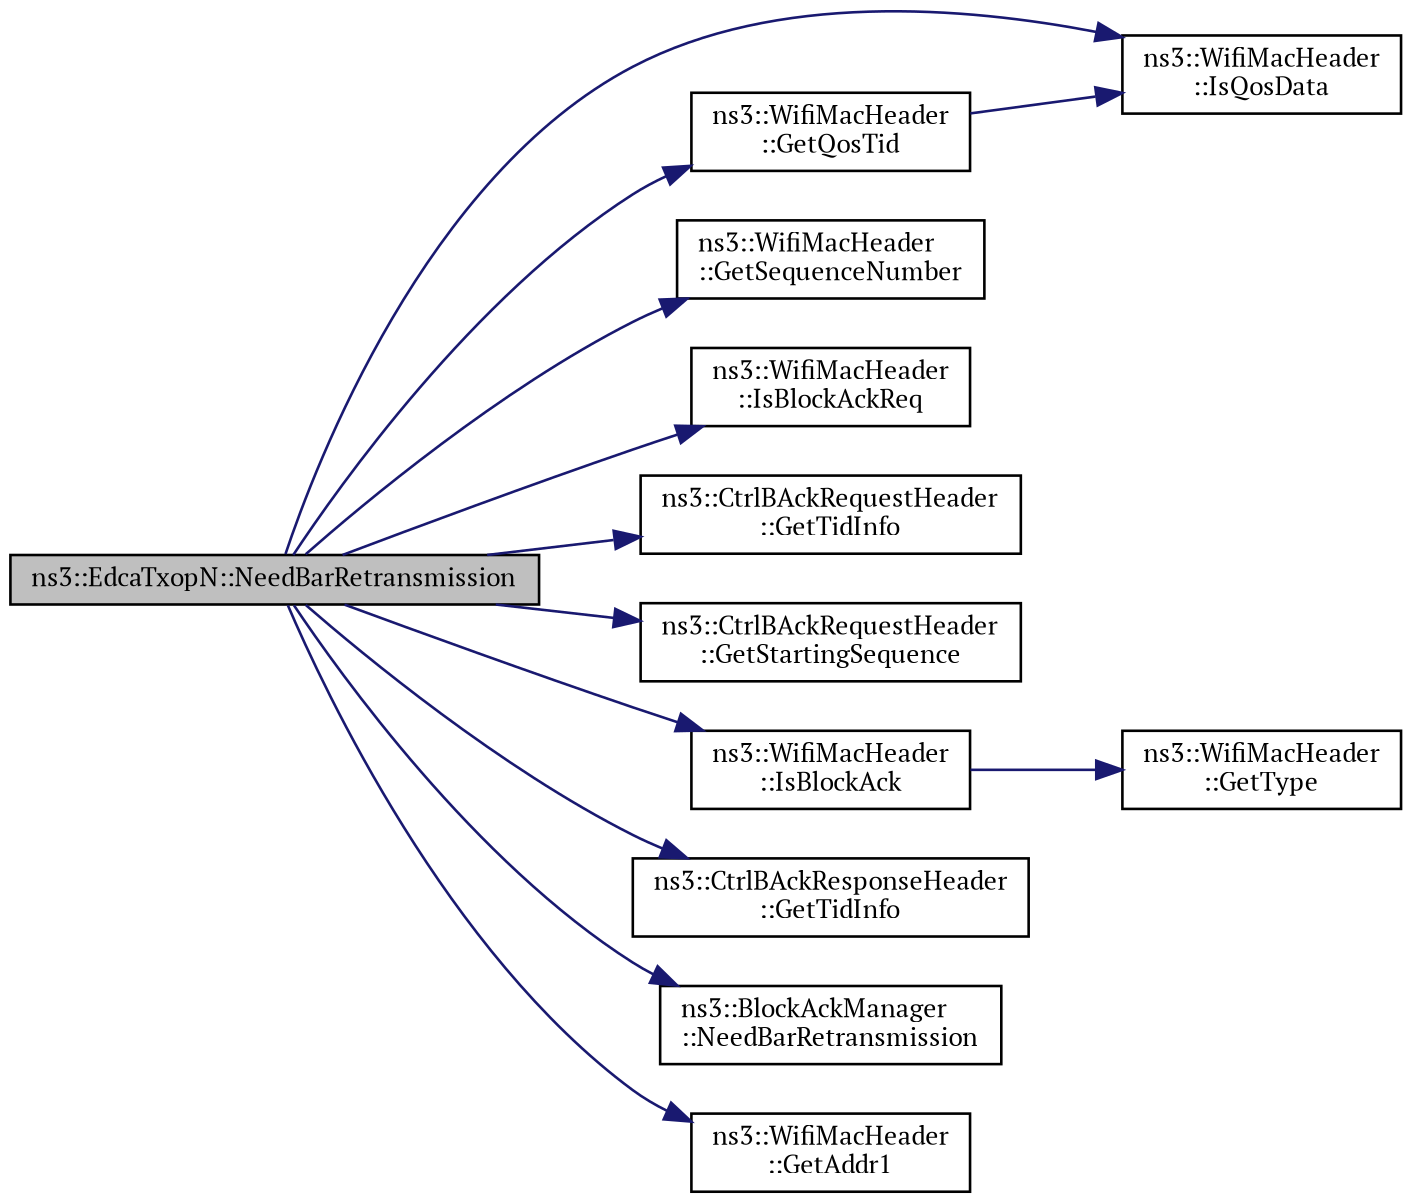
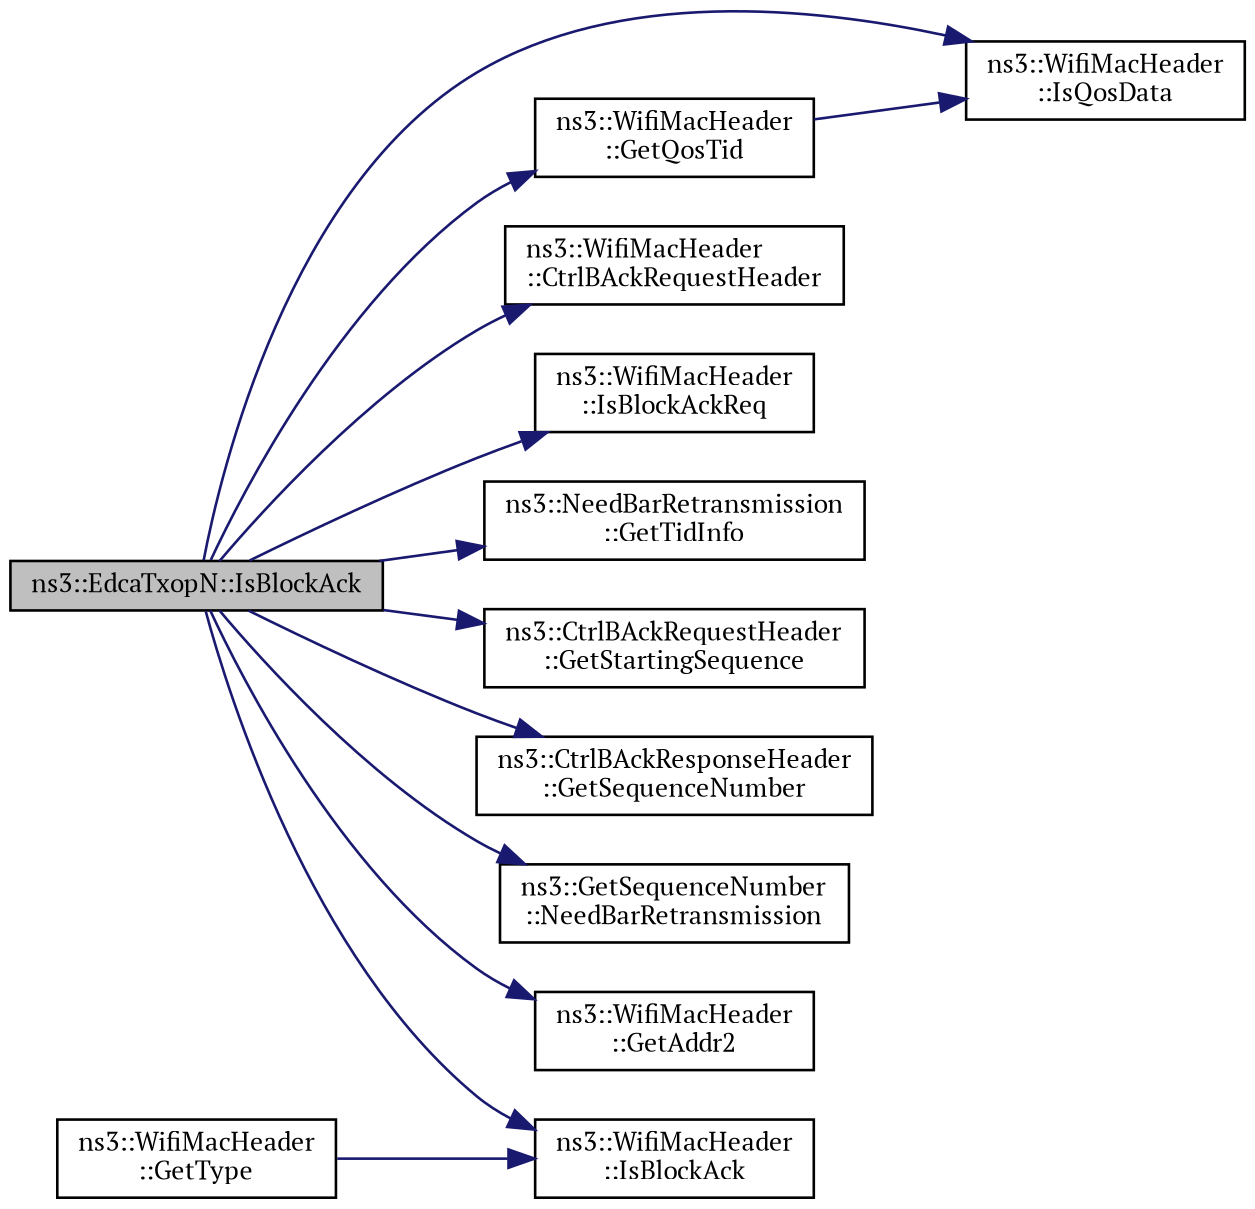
node "ns3::WifiMacHeader ::GetSequenceNumber": label "ns3::WifiMacHeader ::GetSequenceNumber" -> "ns3::WifiMacHeader ::CtrlBAckRequestHeader"
node "ns3::CtrlBAckRequestHeader ::GetTidInfo": label "ns3::CtrlBAckRequestHeader ::GetTidInfo" -> "ns3::NeedBarRetransmission ::GetTidInfo"
node "ns3::EdcaTxopN::NeedBarRetransmission": label "ns3::EdcaTxopN::NeedBarRetransmission" -> "ns3::EdcaTxopN::IsBlockAck"
edge "ns3::WifiMacHeader ::IsBlockAck" -> "ns3::WifiMacHeader ::GetType": reversed
node "ns3::CtrlBAckResponseHeader ::GetTidInfo": label "ns3::CtrlBAckResponseHeader ::GetTidInfo" -> "ns3::CtrlBAckResponseHeader ::GetSequenceNumber"
node "ns3::BlockAckManager ::NeedBarRetransmission": label "ns3::BlockAckManager ::NeedBarRetransmission" -> "ns3::GetSequenceNumber ::NeedBarRetransmission"
node "ns3::WifiMacHeader ::GetAddr1": label "ns3::WifiMacHeader ::GetAddr1" -> "ns3::WifiMacHeader ::GetAddr2"
